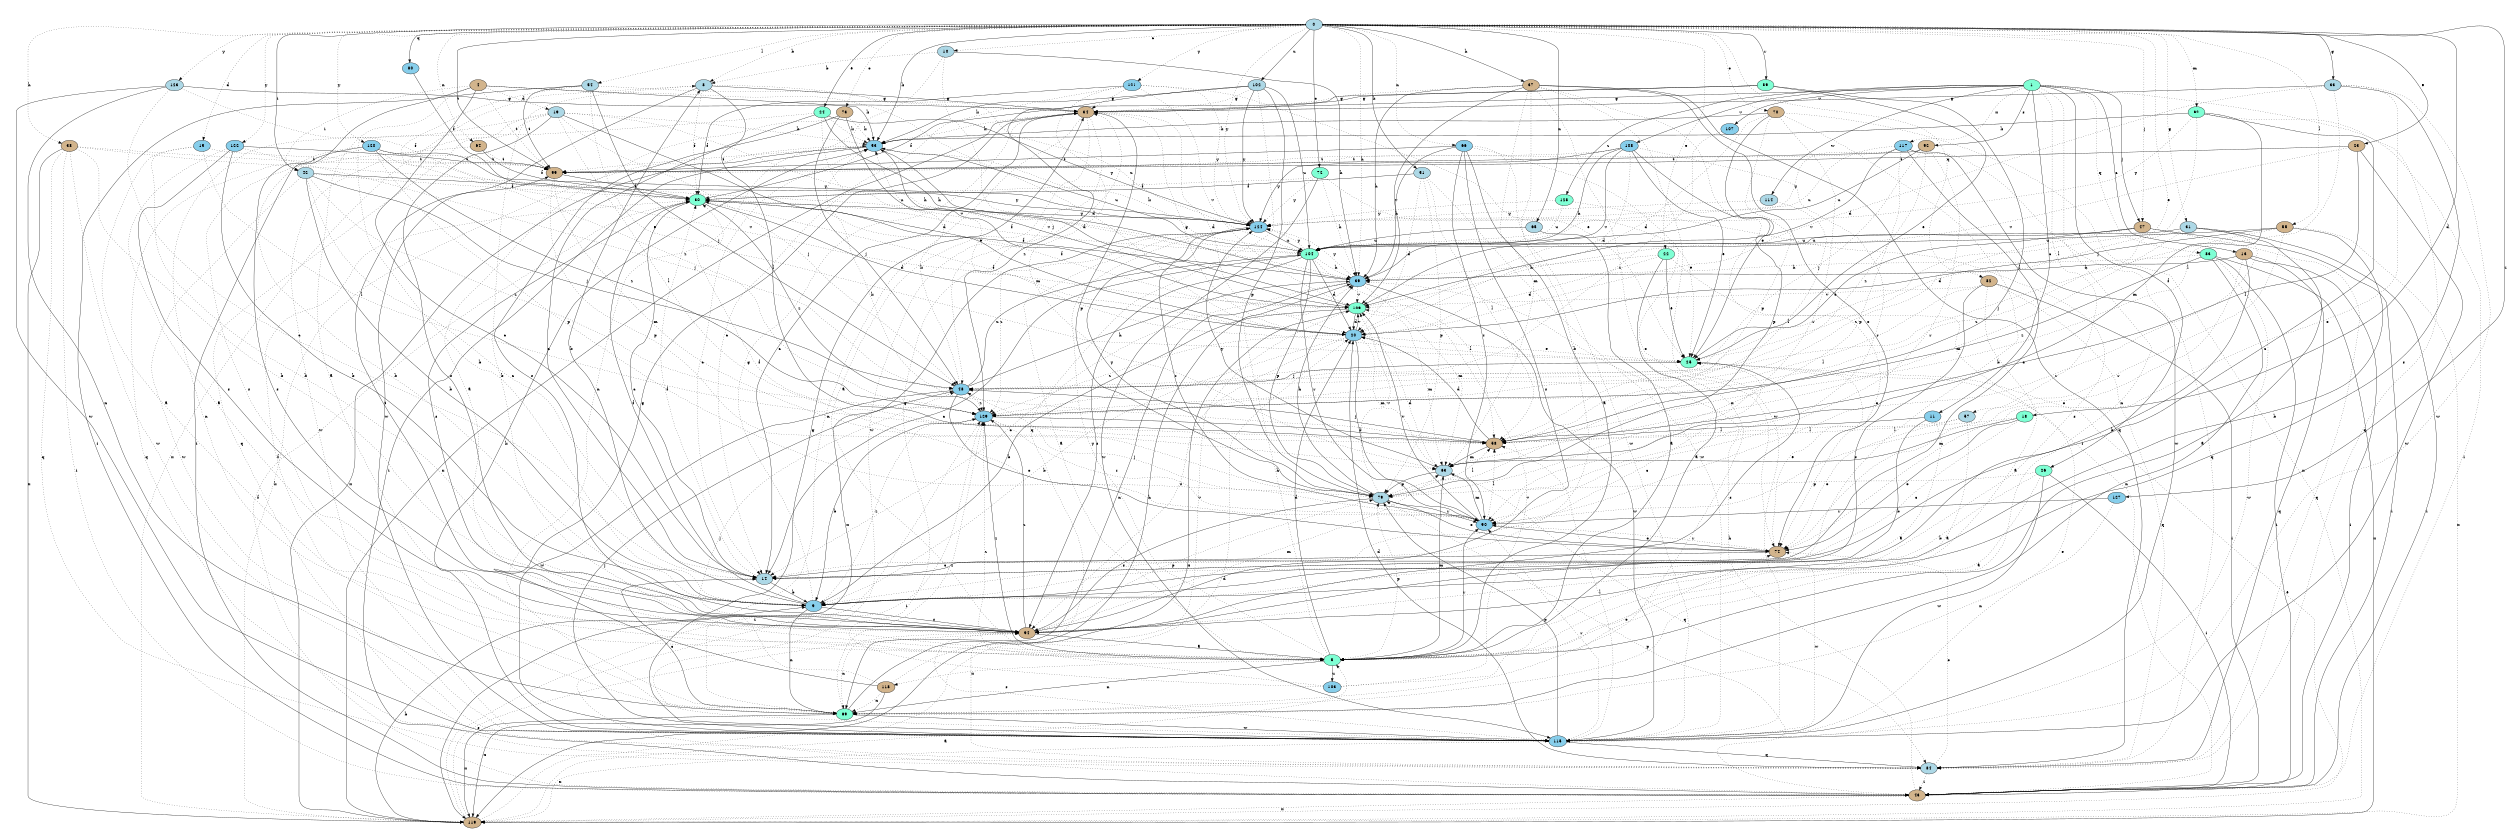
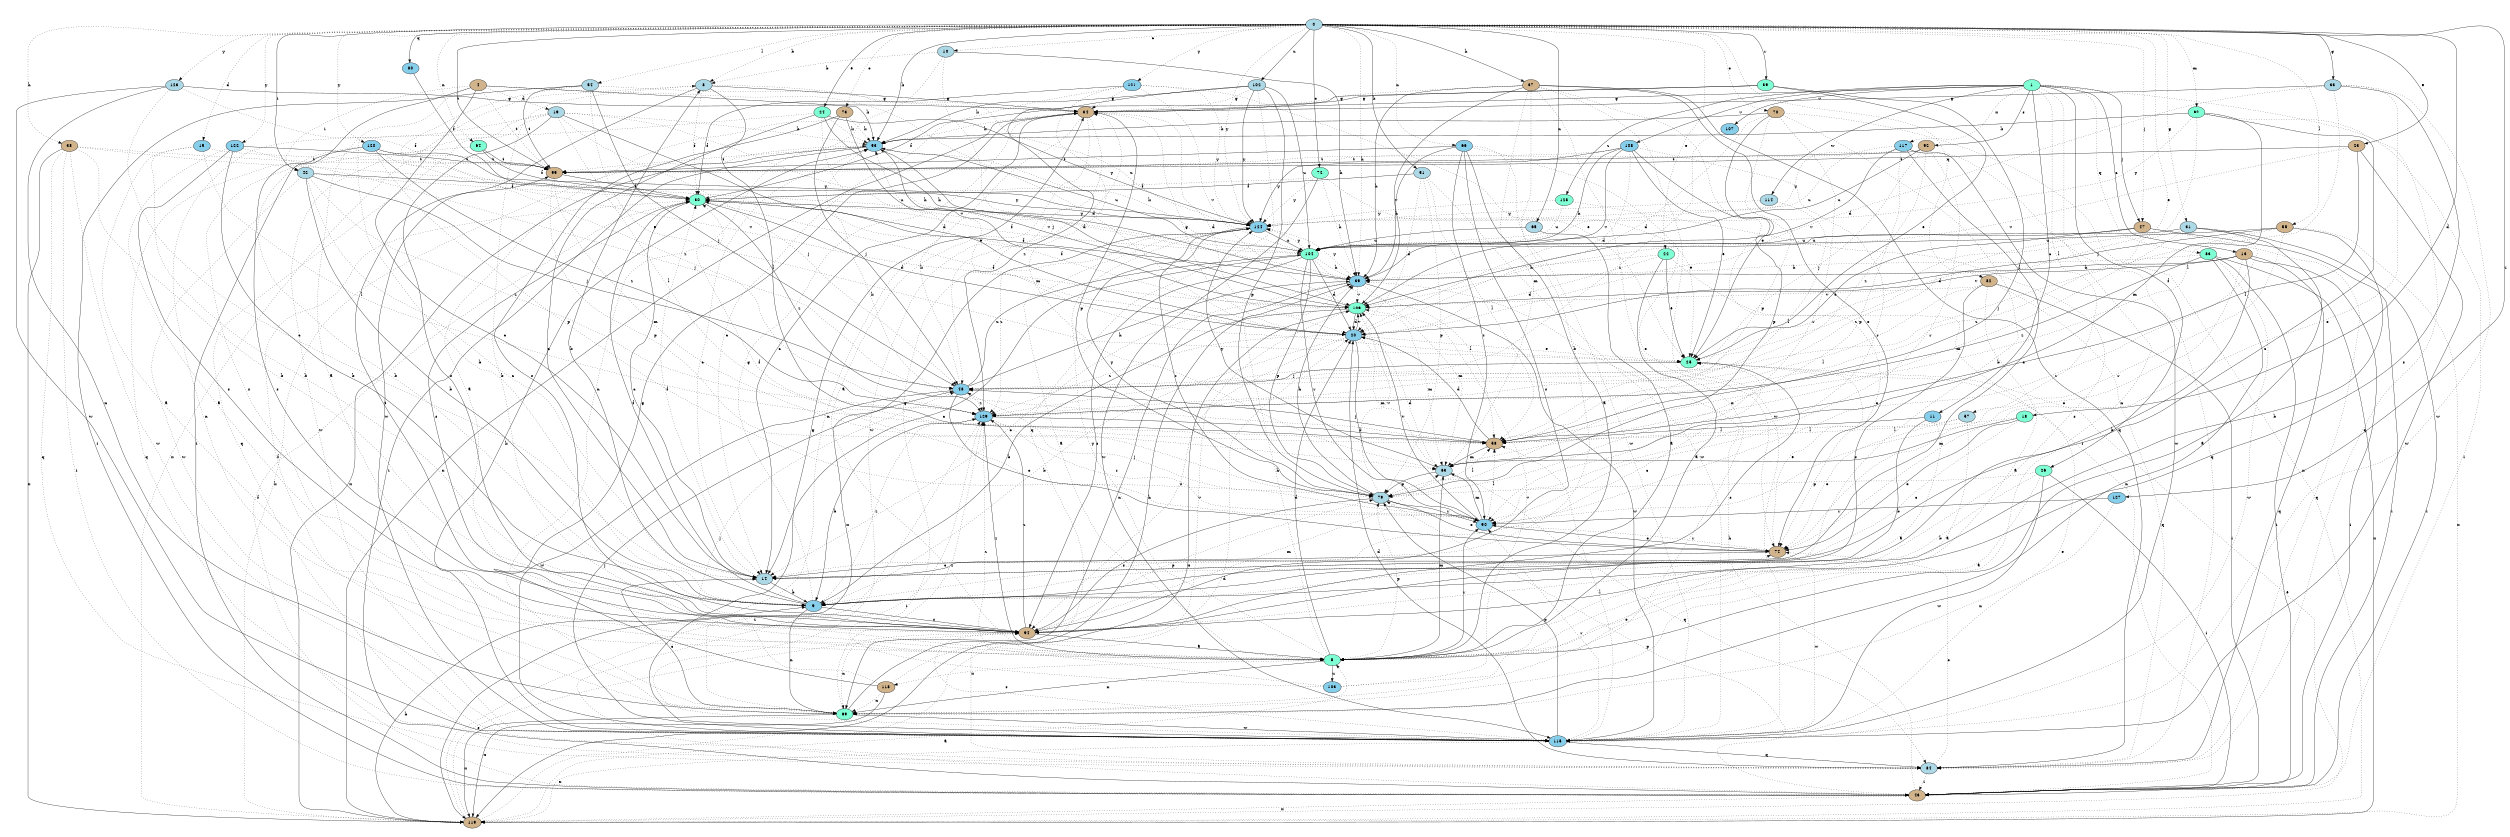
node "64": fillcolor tan -> aquamarine
edge "64" -> "99": style dotted -> solid
edge "13" -> "109": added, label "v"
